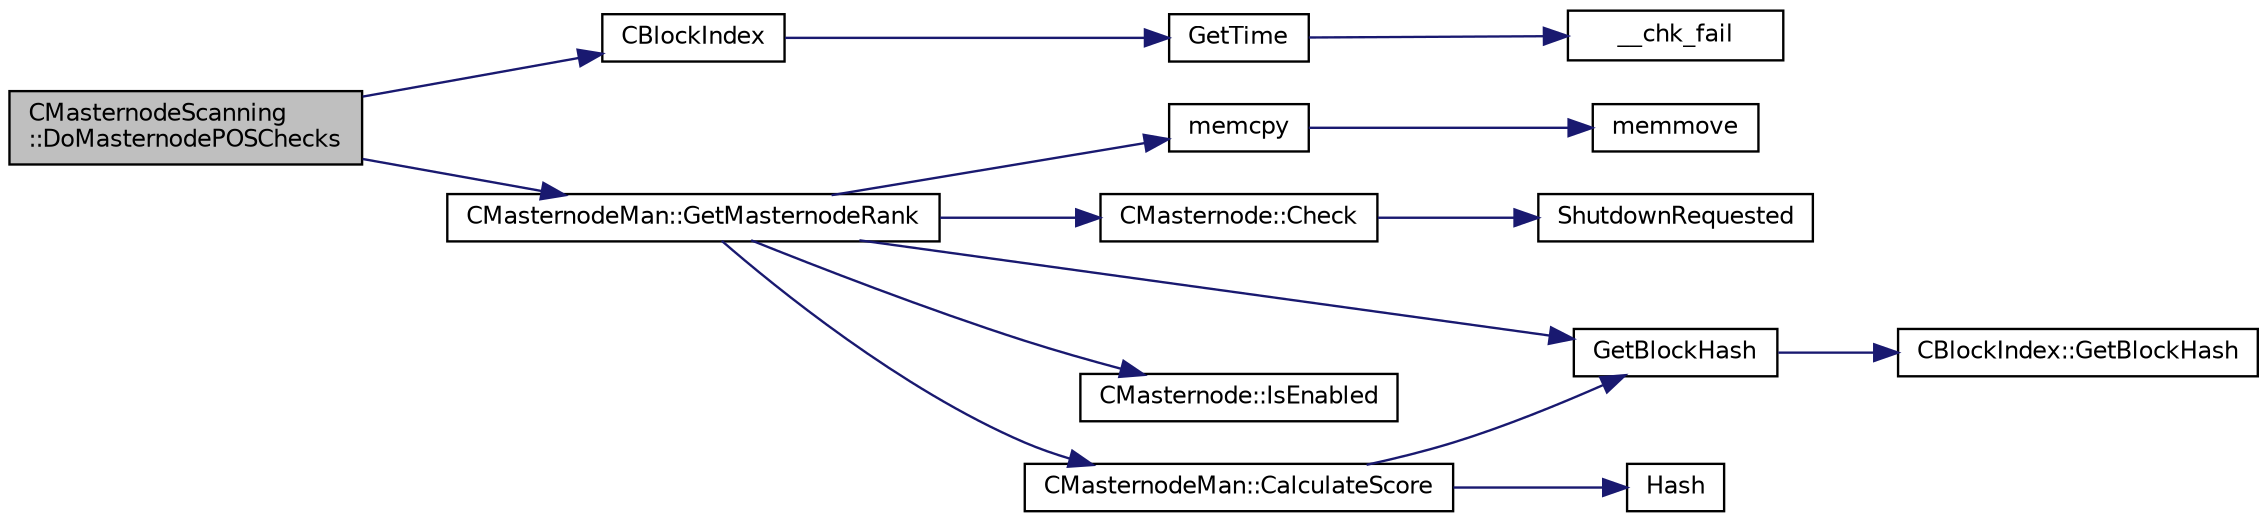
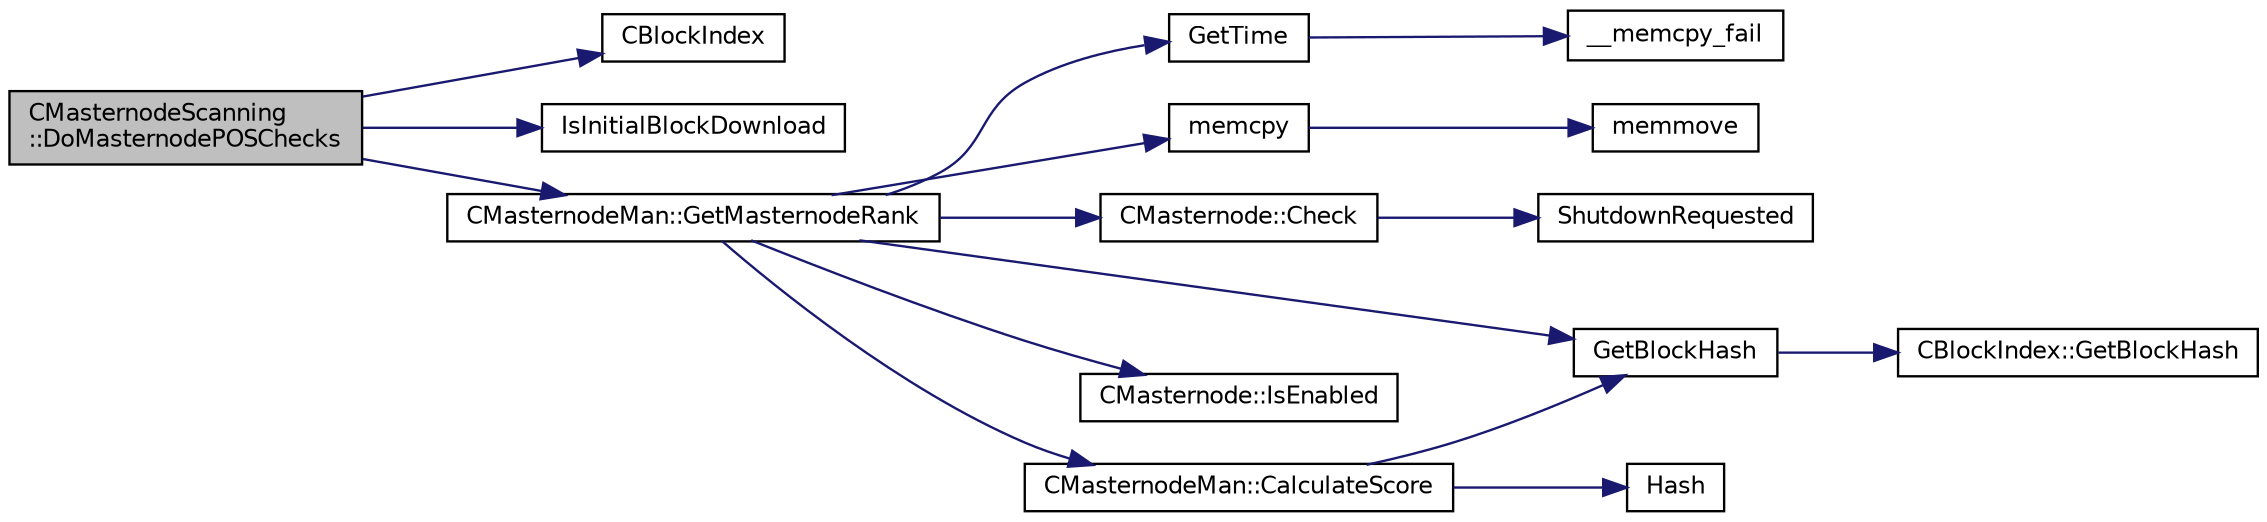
node "__chk_fail": label "__chk_fail" -> "__memcpy_fail"
edge "CBlockIndex" -> "GetTime": now "CMasternodeMan::GetMasternodeRank" -> "GetTime"
node "IsInitialBlockDownload": added
